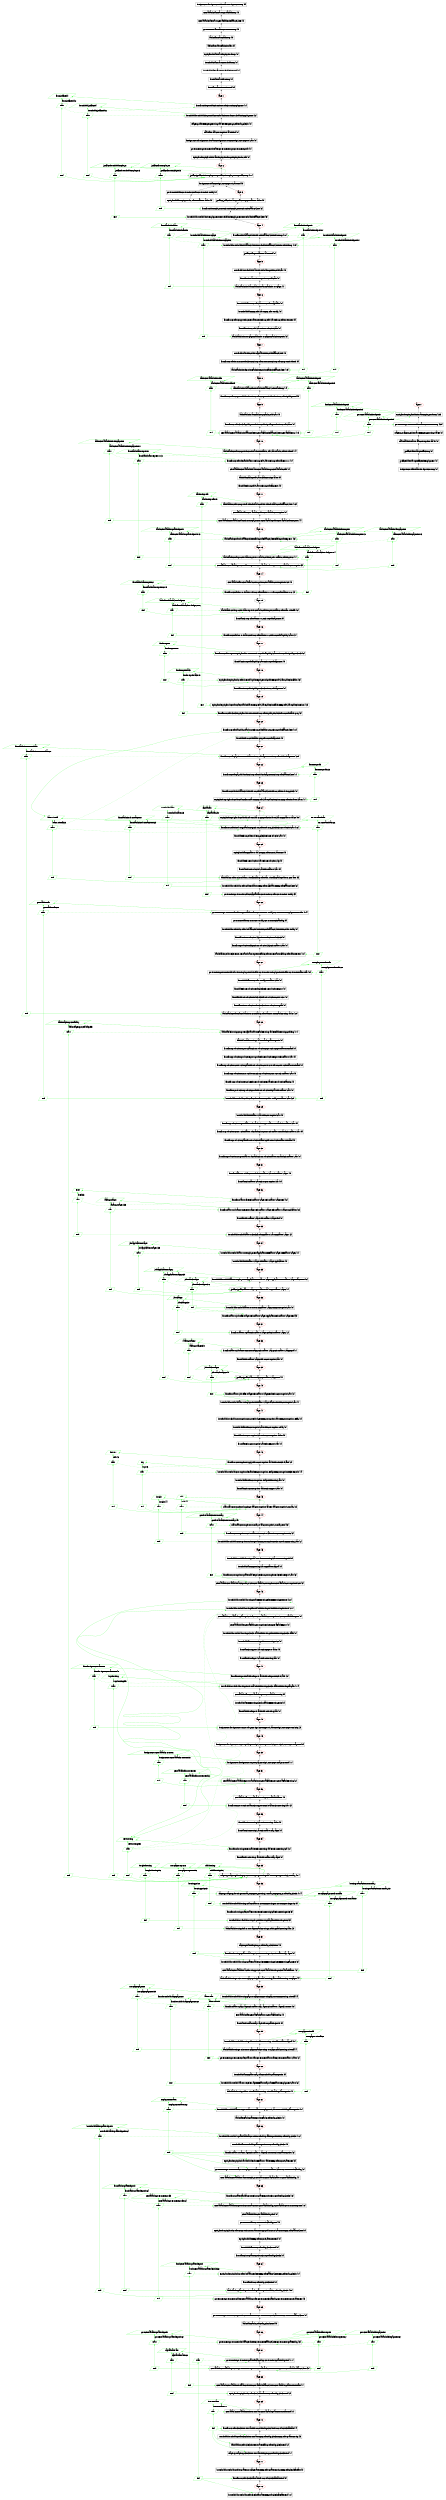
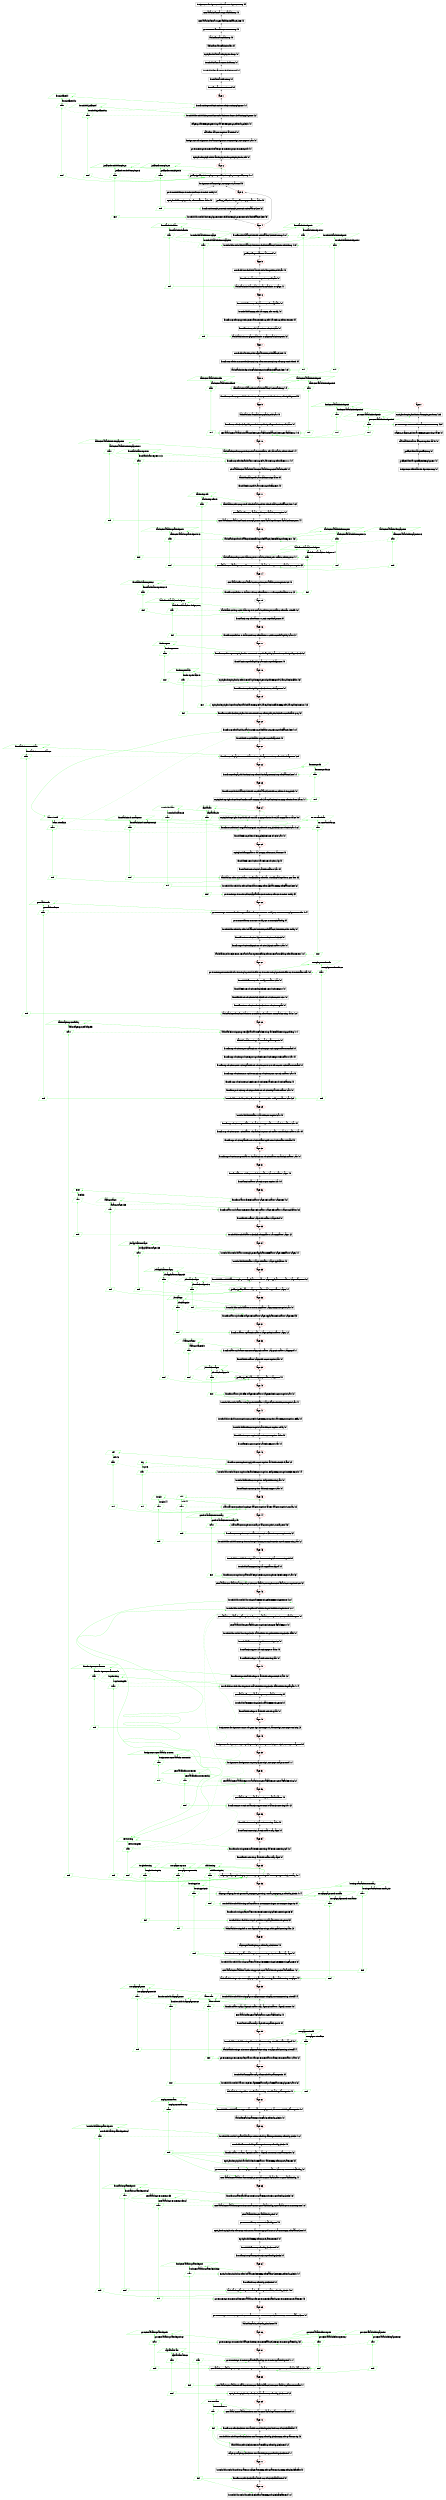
edge "jpoffice_jpoffice_iterate_JPOfficeLoop_JPOLabourMarket [0]" -> "layer 3": now "layer 4" -> "layer 3"
node "borrow": label "borrow" -> "sell"
